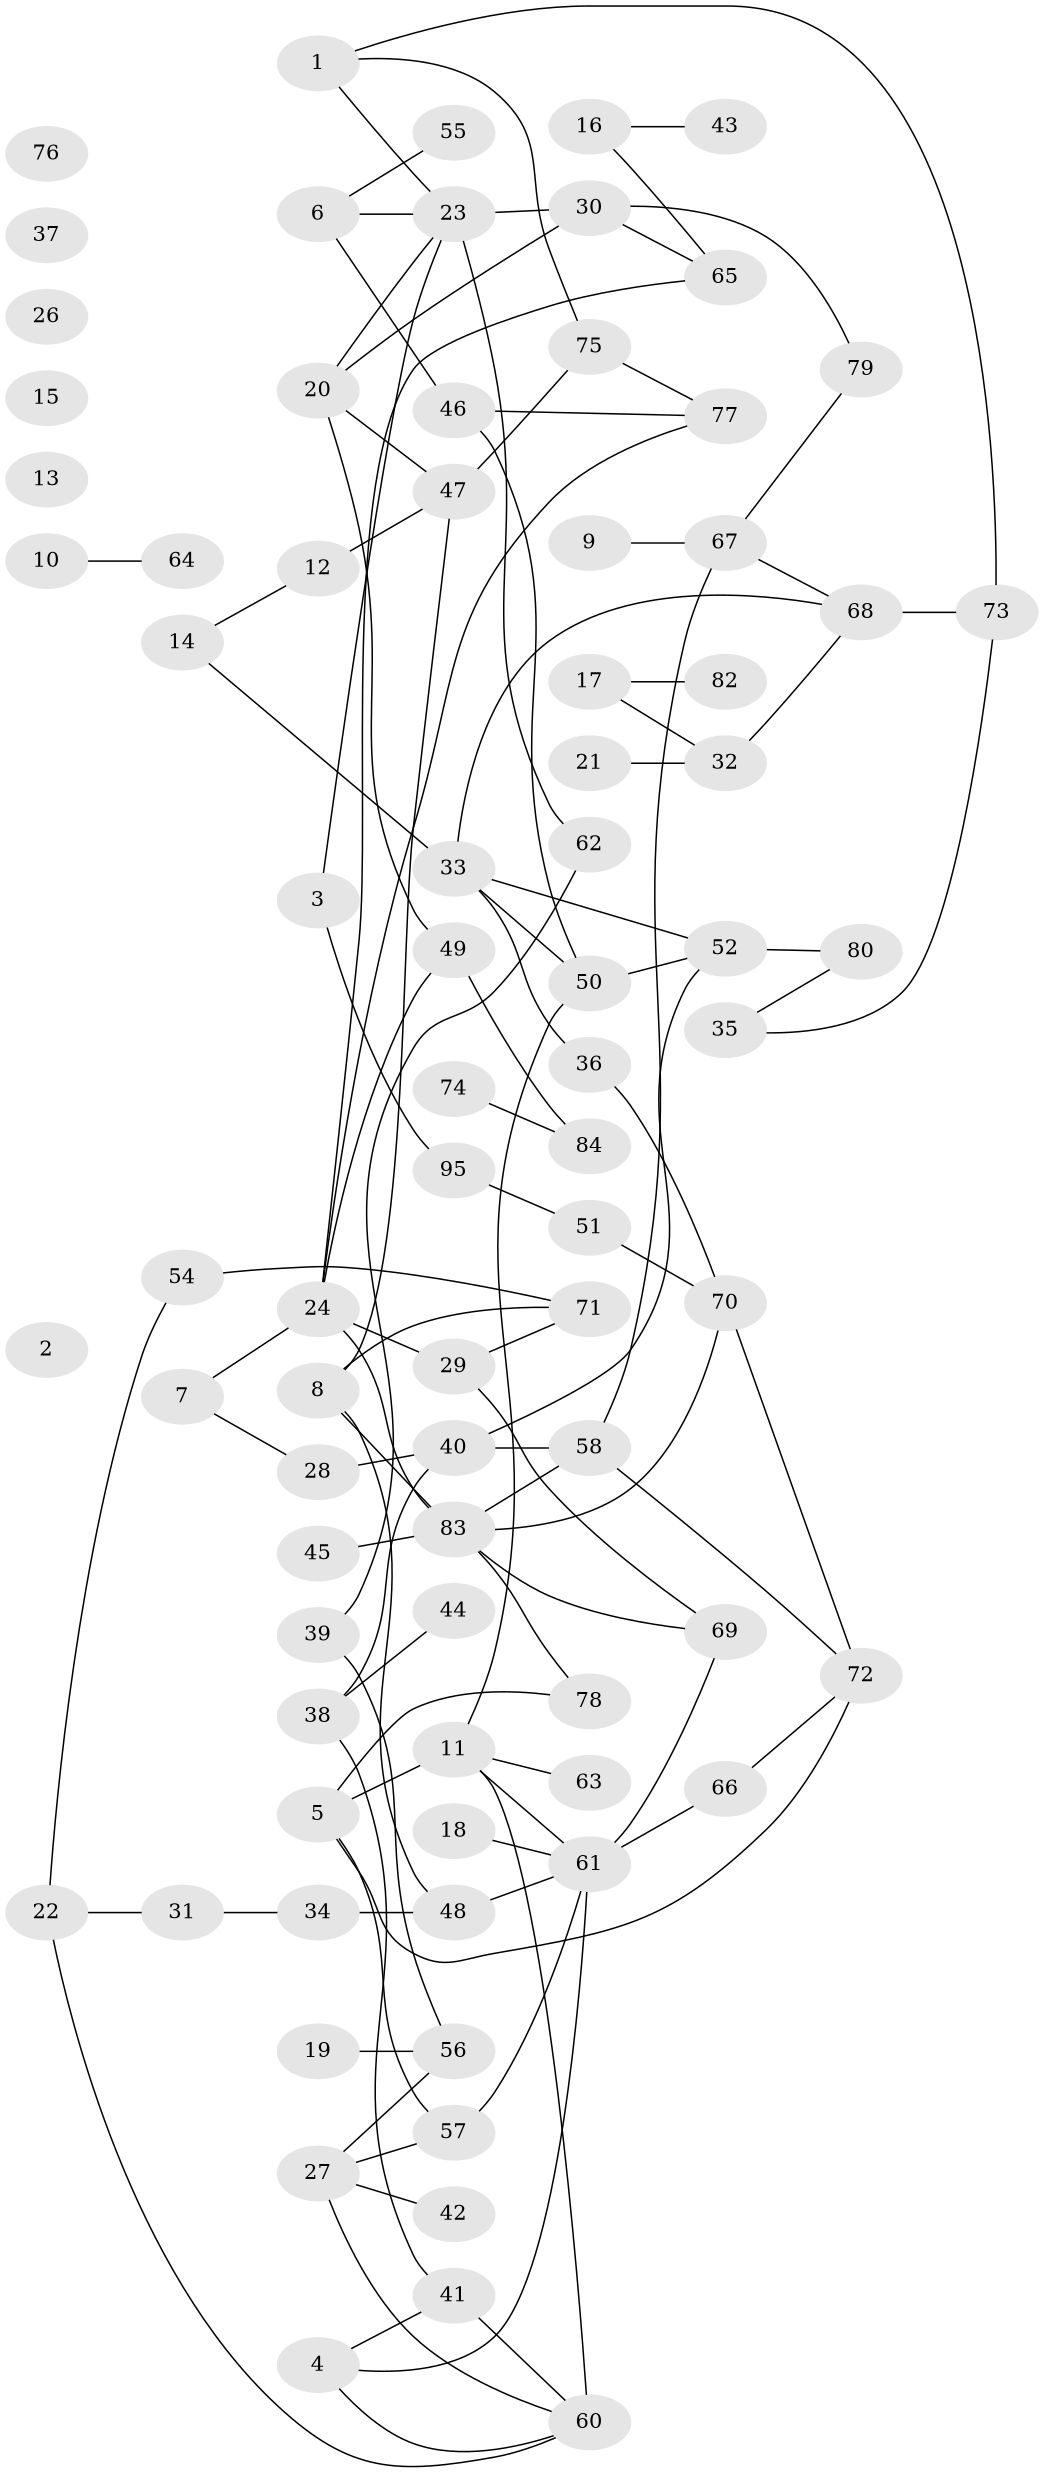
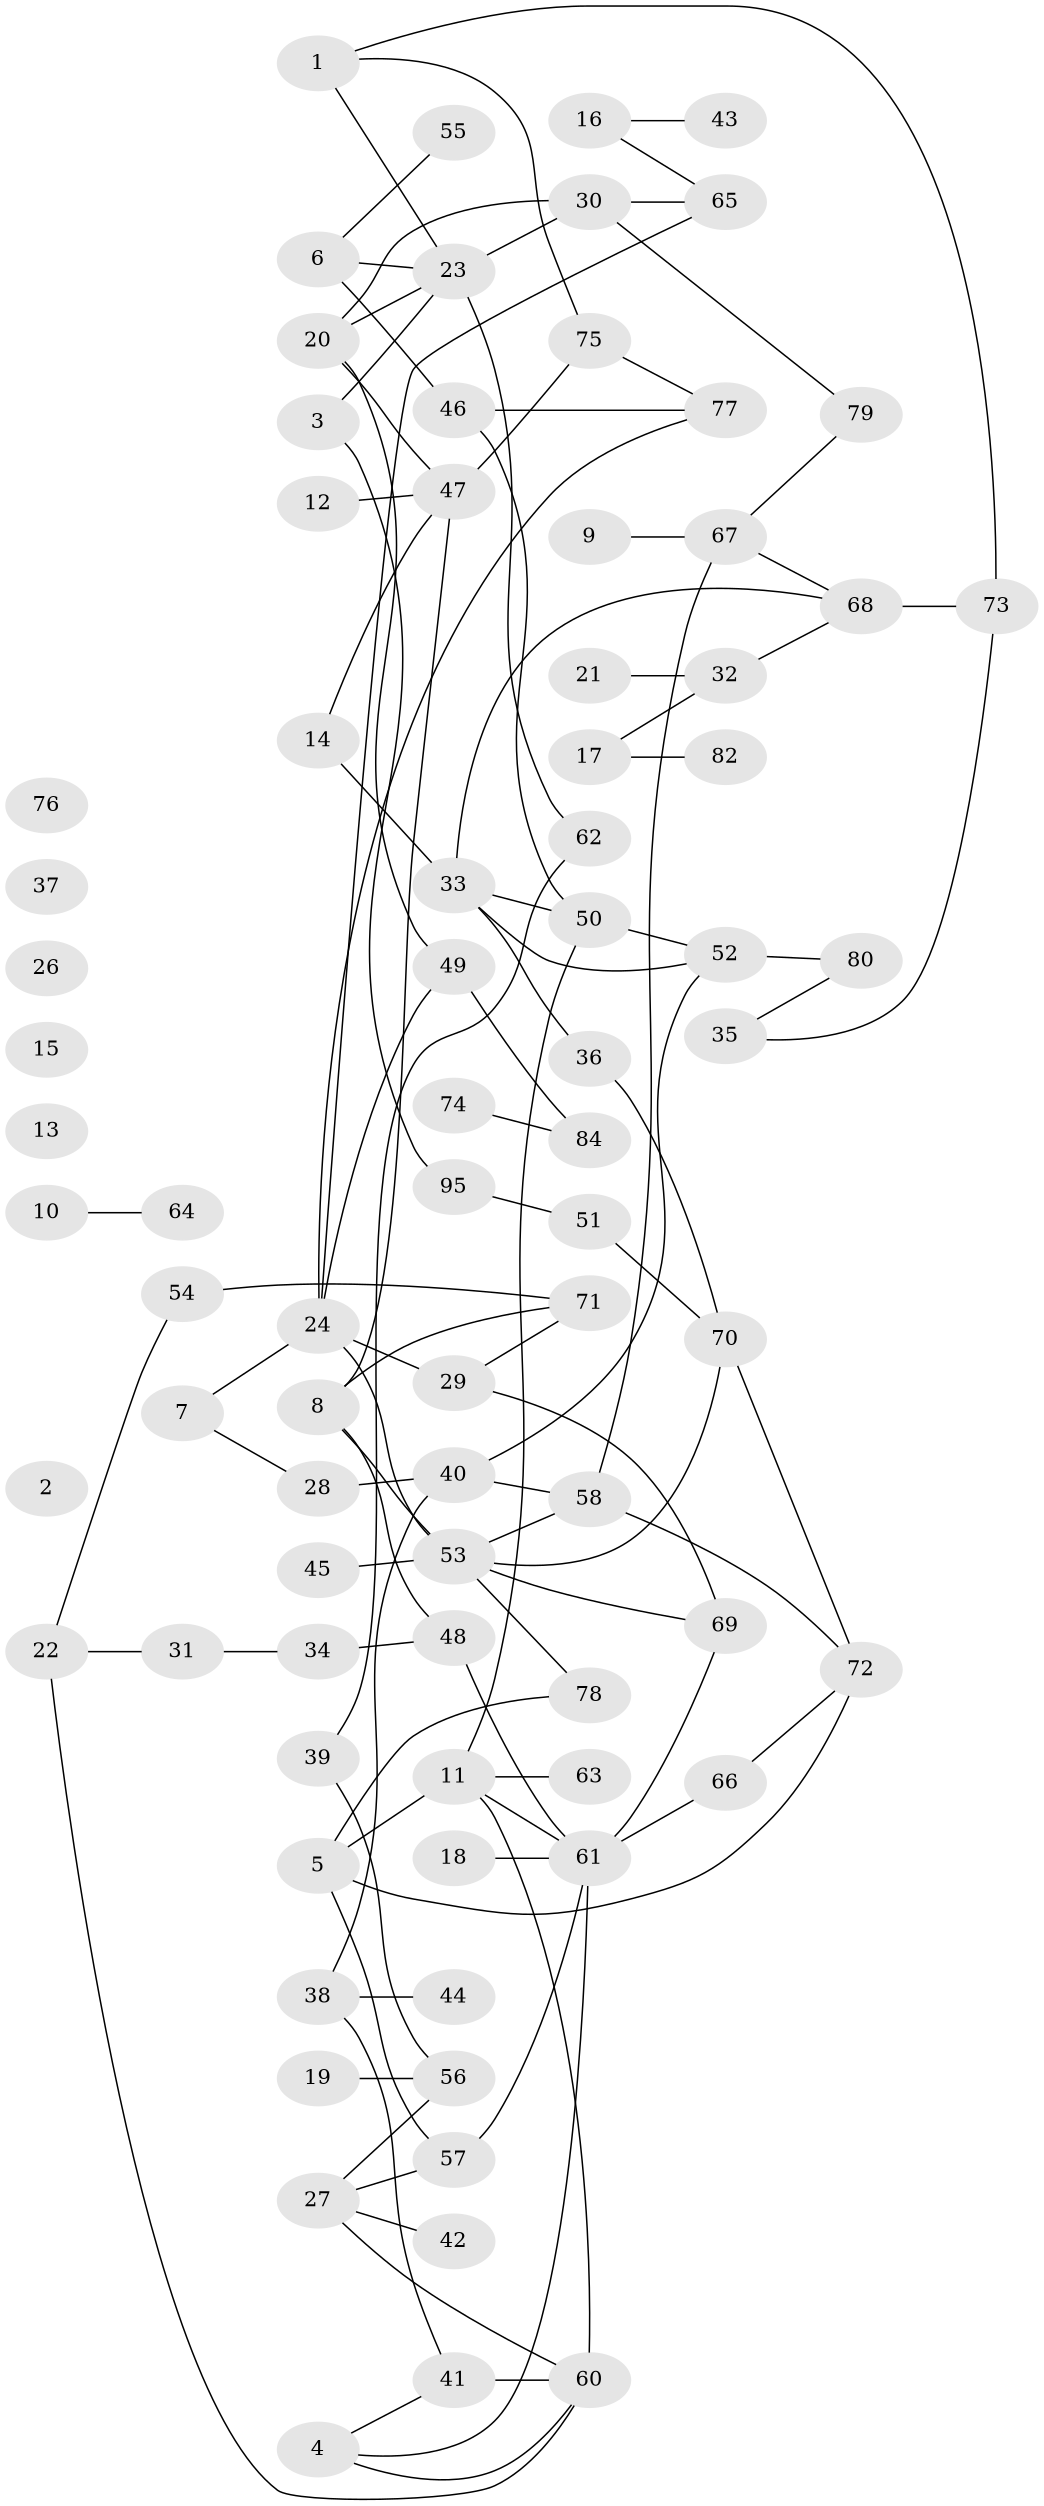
edge "12" -- "14": now "47" -- "14"
node "83": label "83" -> "53"
